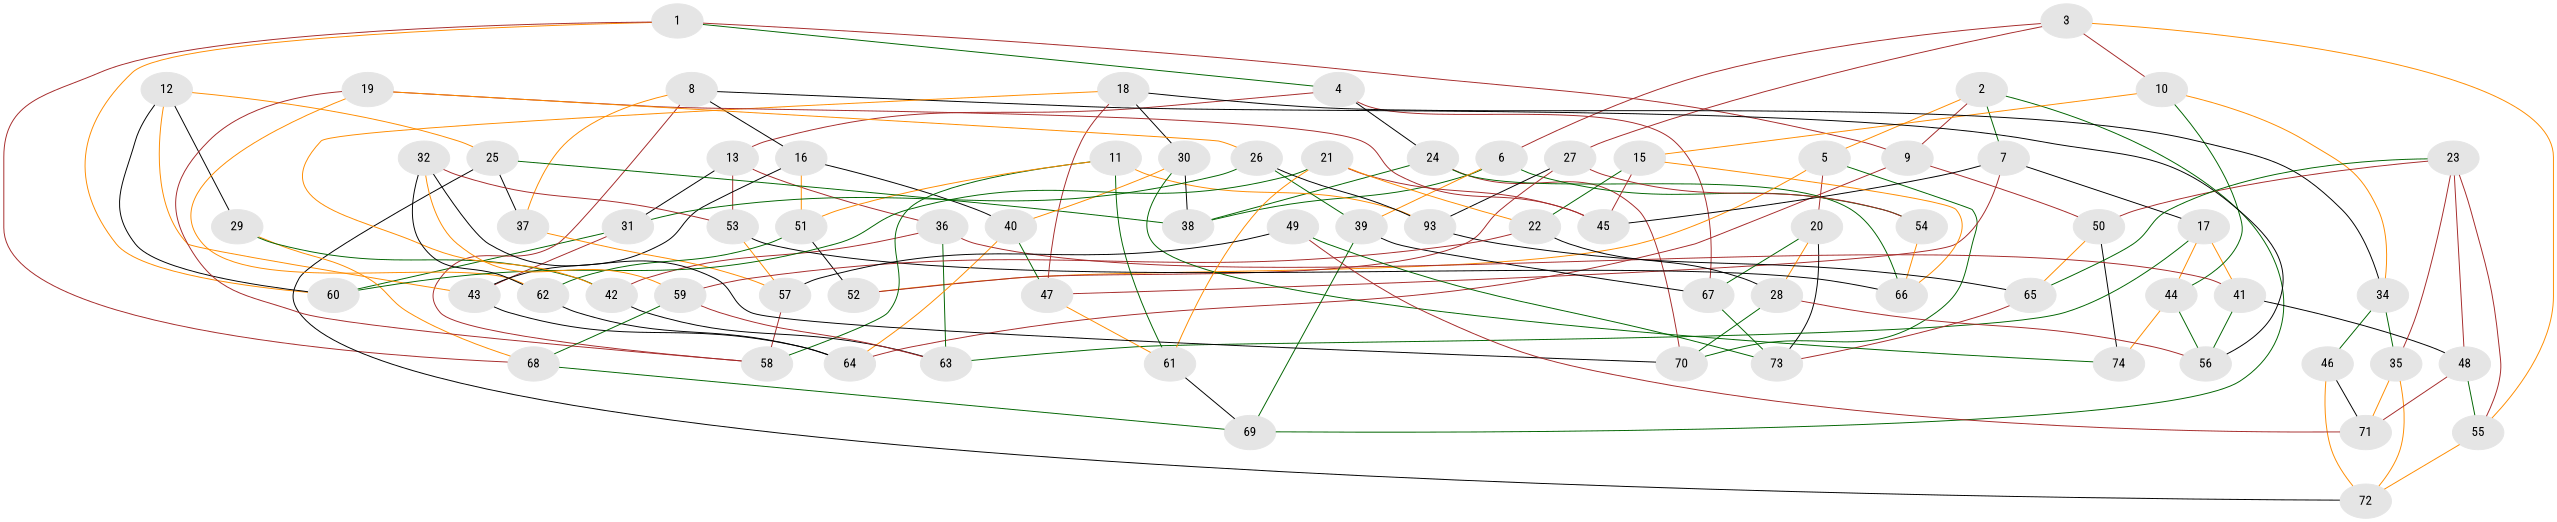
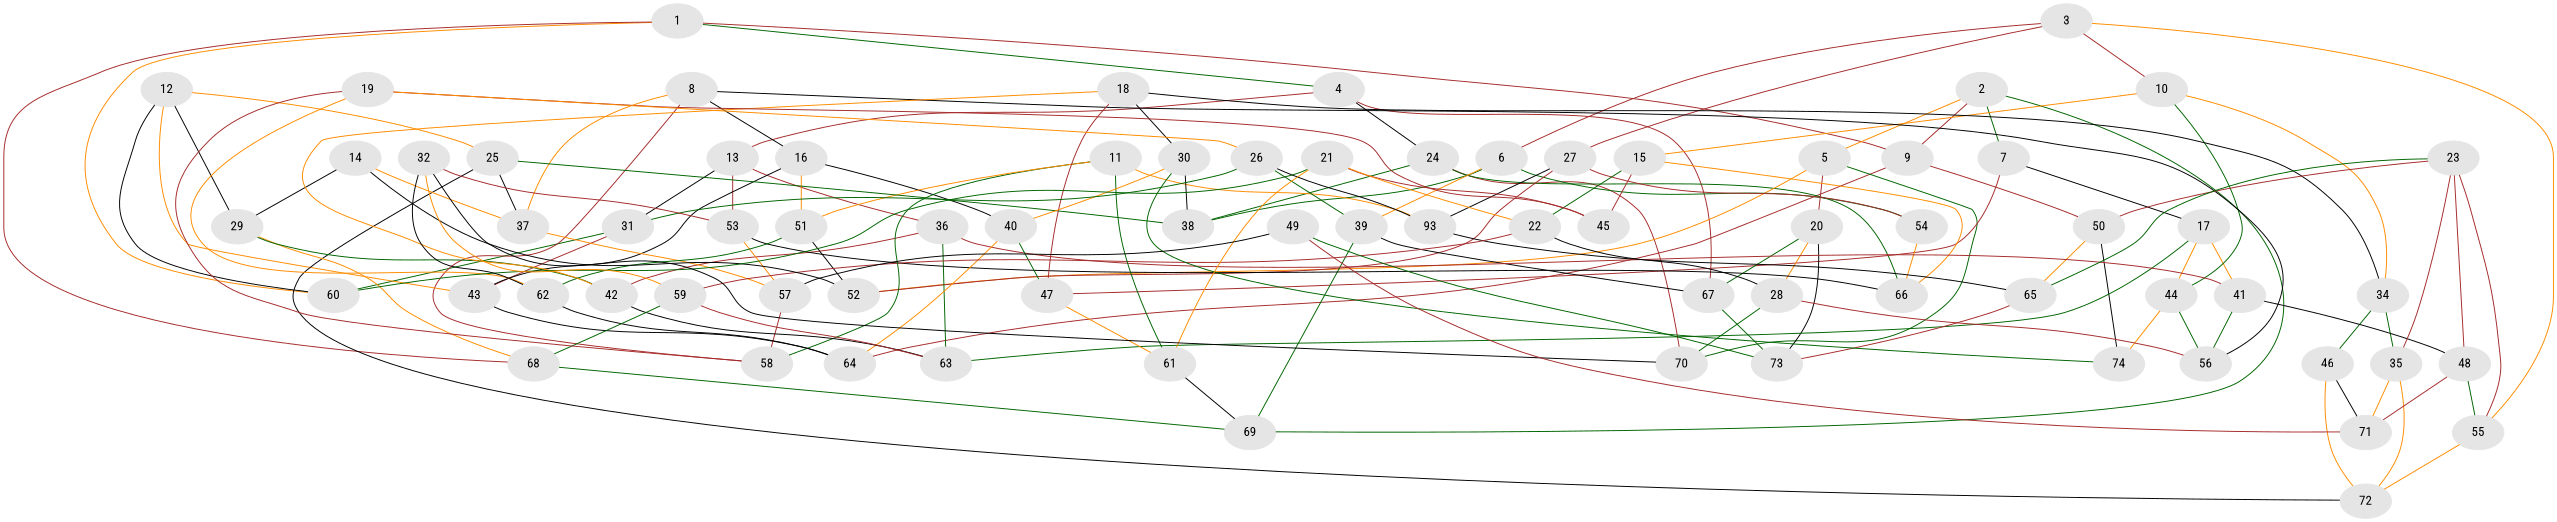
node "14": added
edge "7" -- "45": removed
